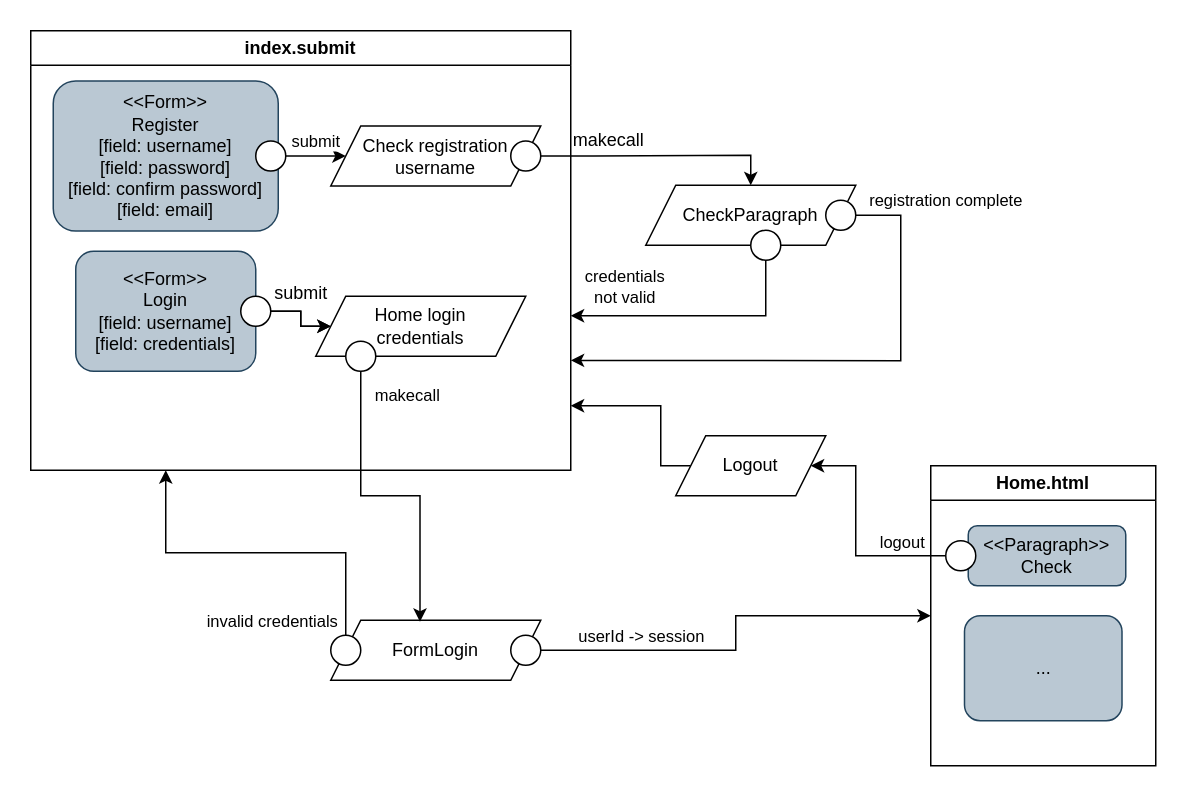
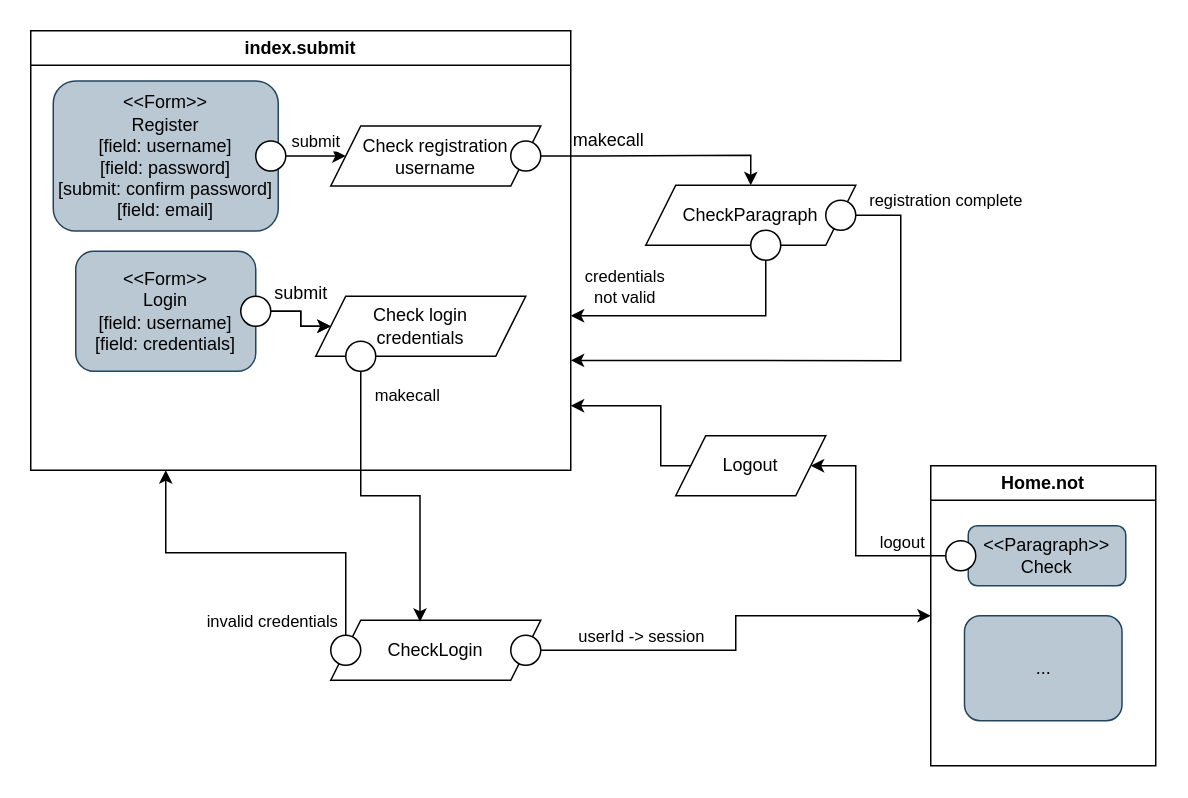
node "<<Form>> Register [field: username] [field: password] [field: confirm password] [field: email]": label "<<Form>> Register [field: username] [field: password] [field: confirm password] [field: email]" -> "<<Form>> Register [field: username] [field: password] [submit: confirm password] [field: email]"
node "Home login credentials": label "Home login credentials" -> "Check login credentials"
node "Home.html": label "Home.html" -> "Home.not"
node "FormLogin": label "FormLogin" -> "CheckLogin"
